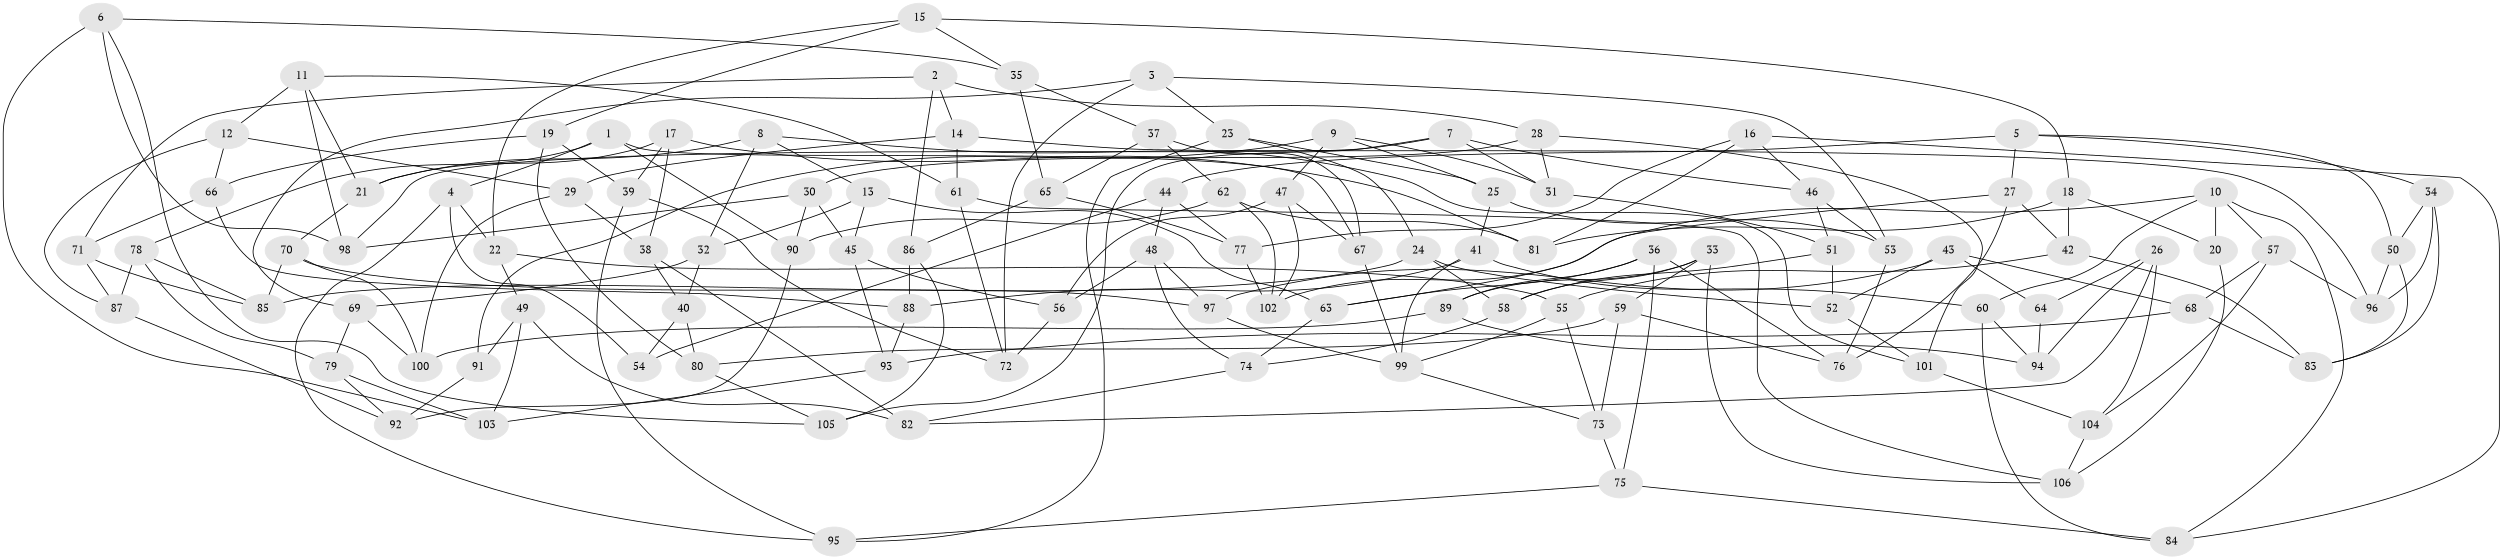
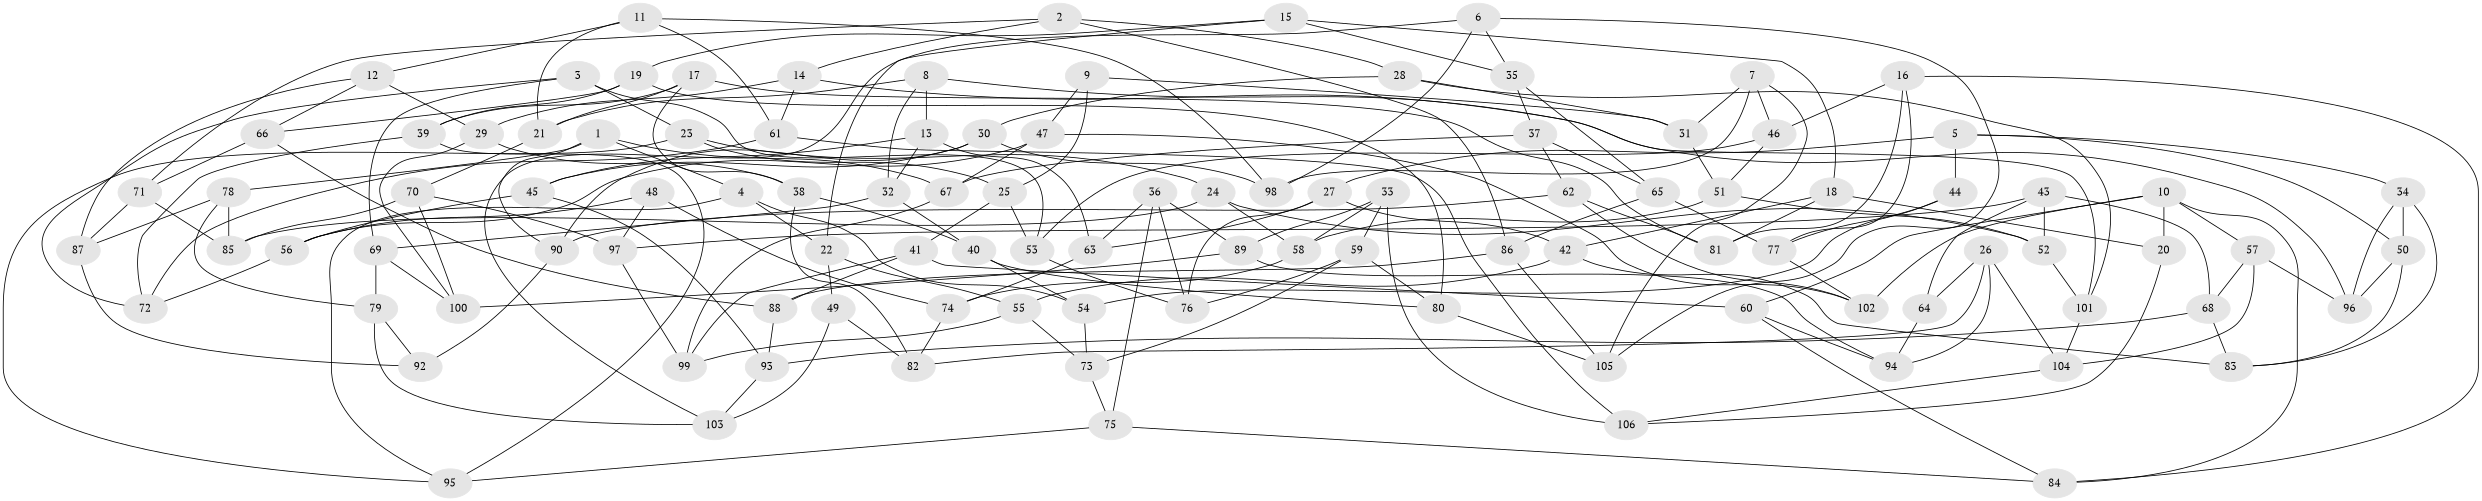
edge "44" -- "48": removed
node "91": removed
edge "99" -- "73": now "54" -- "73"
